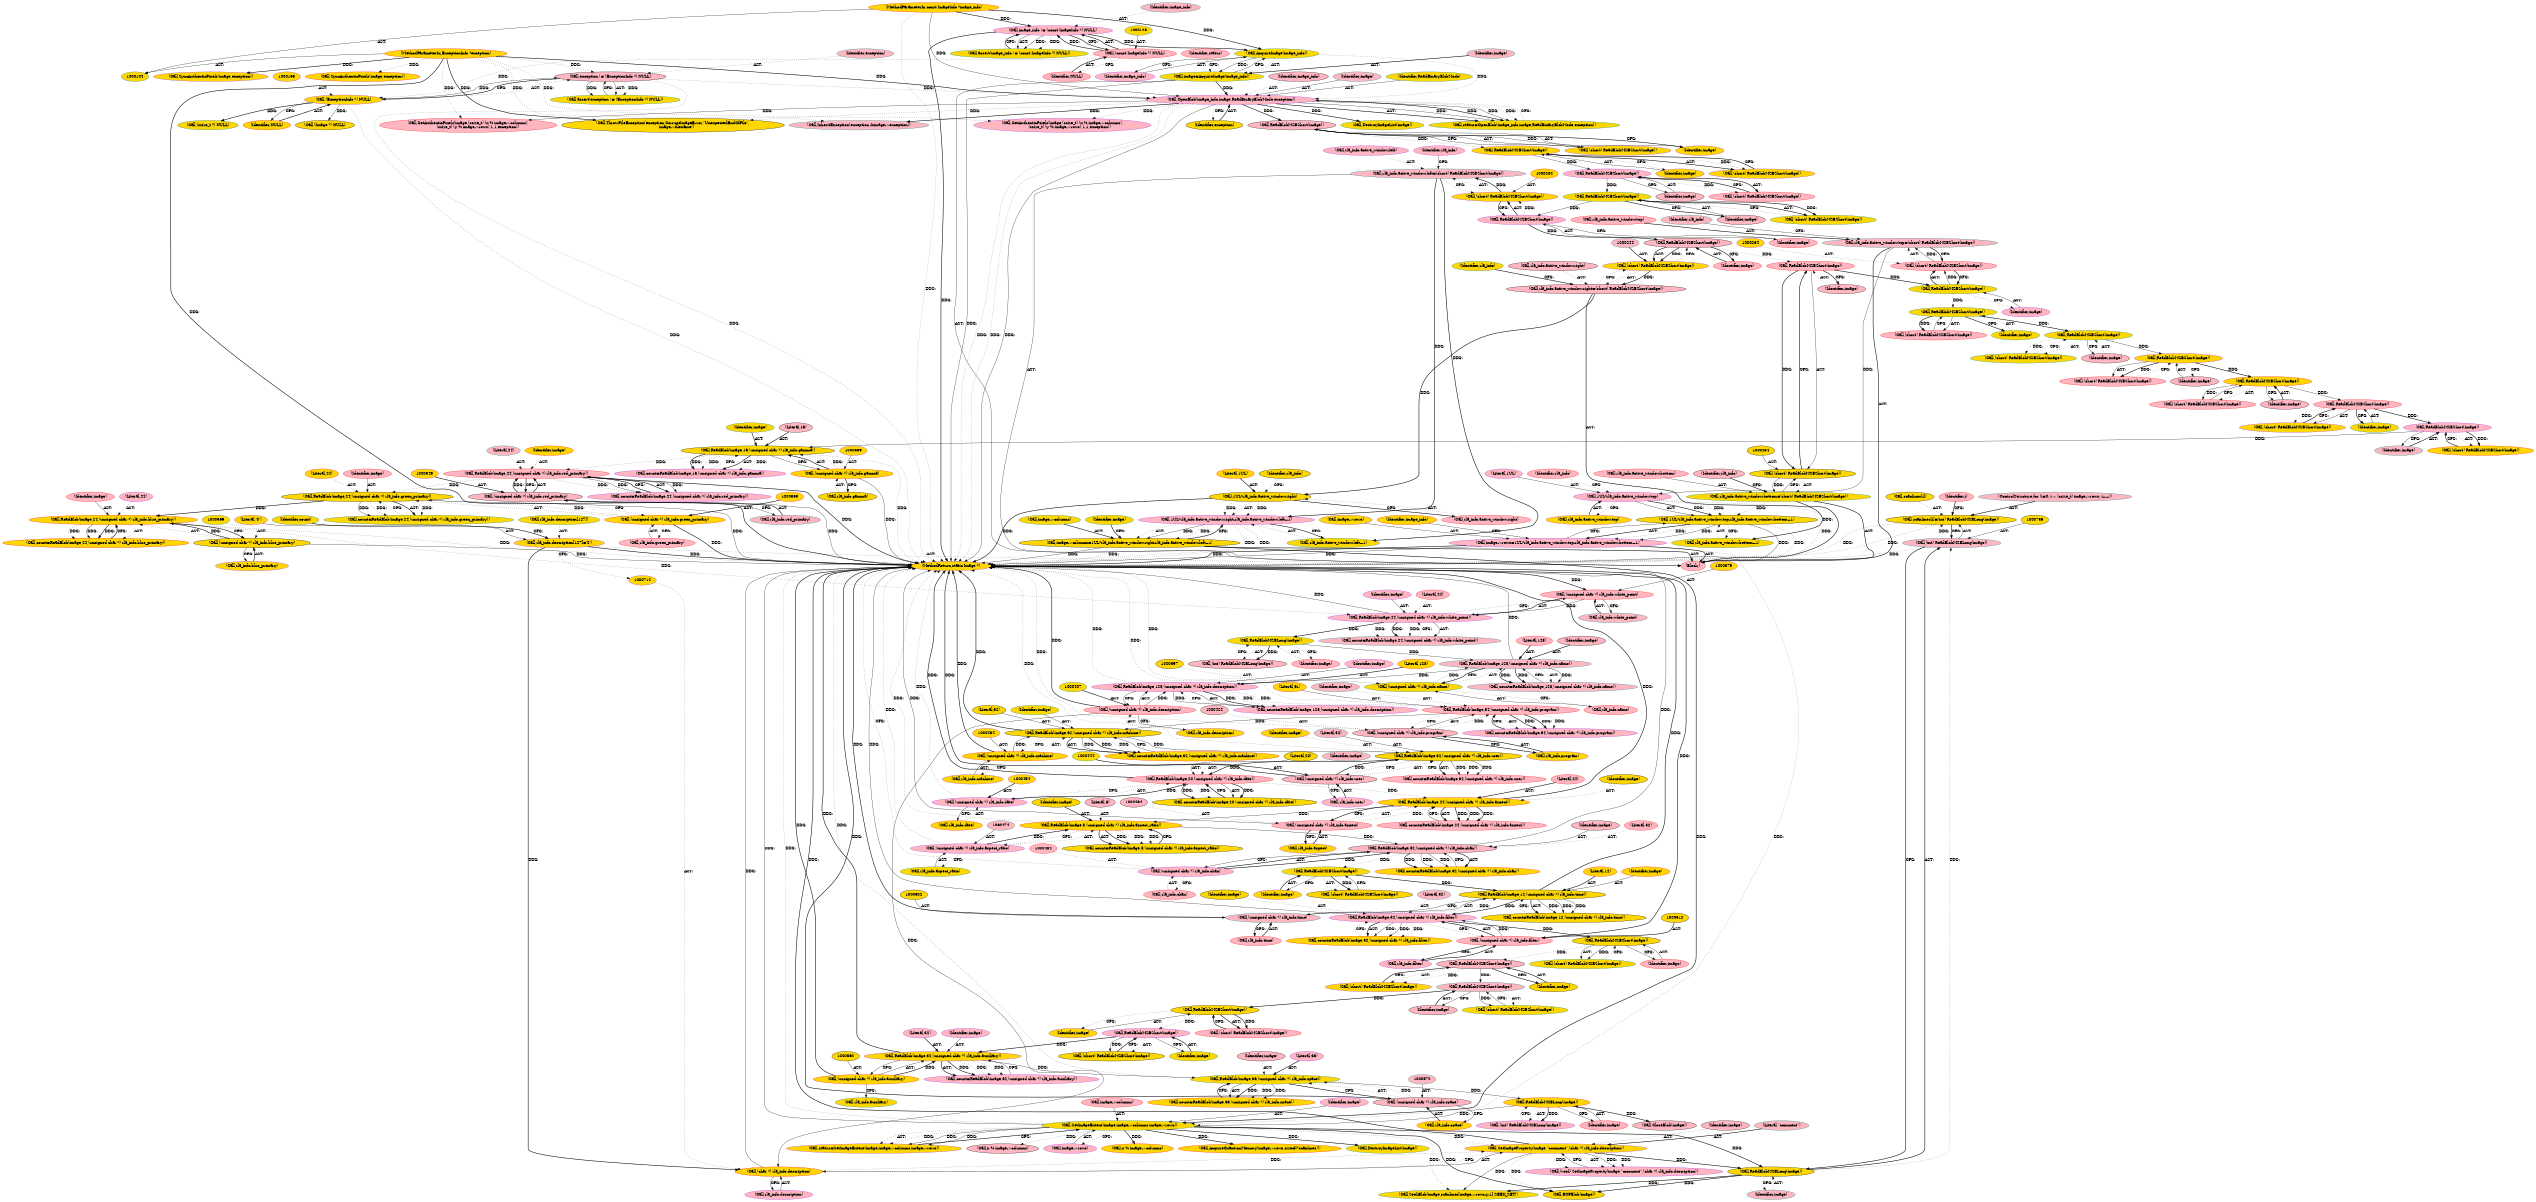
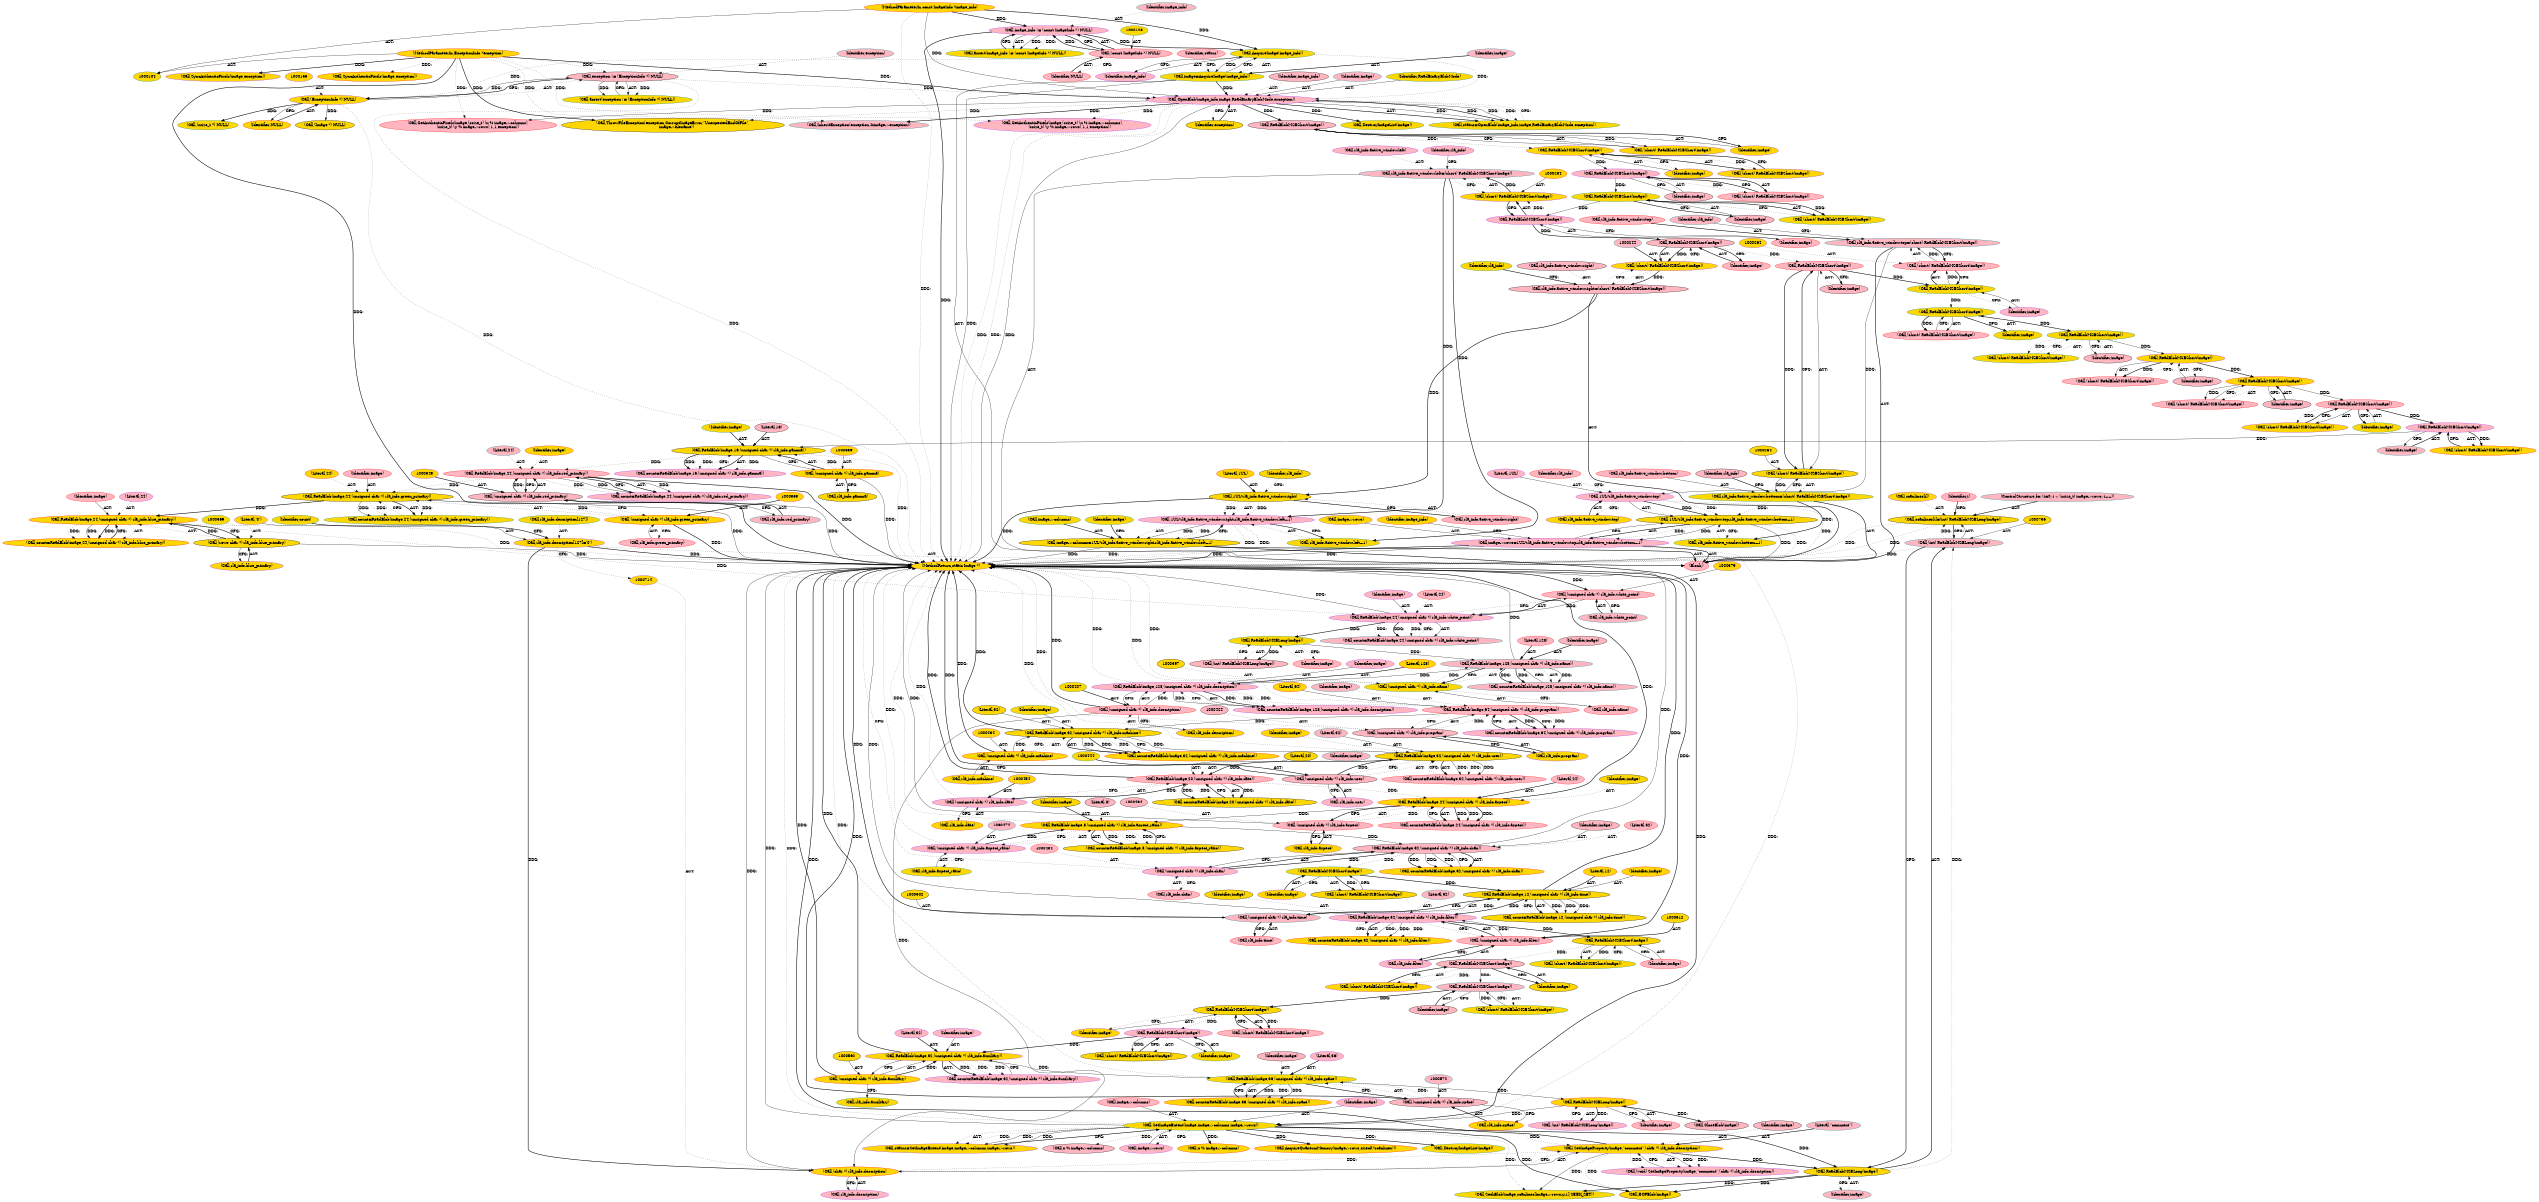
node "(Call,scanlines[i])": color black -> purple
node "(Call,(unsigned char *) rla_info.blue_primary)": label "(Call,(unsigned char *) rla_info.blue_primary)" -> "(Call,(rows char *) rla_info.blue_primary)"
node "(Literal,61)": label "(Literal,61)" -> "(Literal,64)"
edge "(Call,ReadBlob(image,12,(unsigned char *) rla_info.time))" -> "(Call,(unsigned char *) rla_info.time)": style solid -> bold
